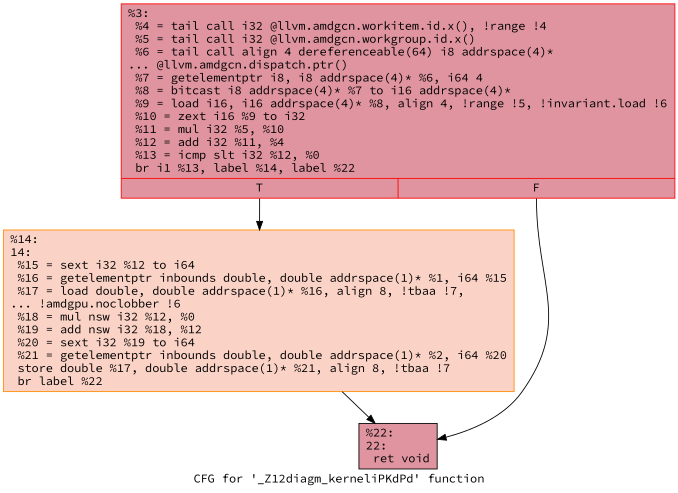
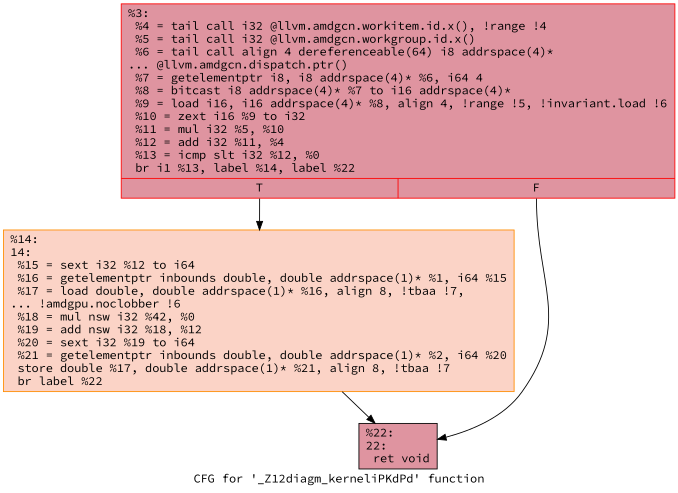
node "%14:": text "%18 = mul nsw i32 %12, %0" -> "%18 = mul nsw i32 %42, %0"
